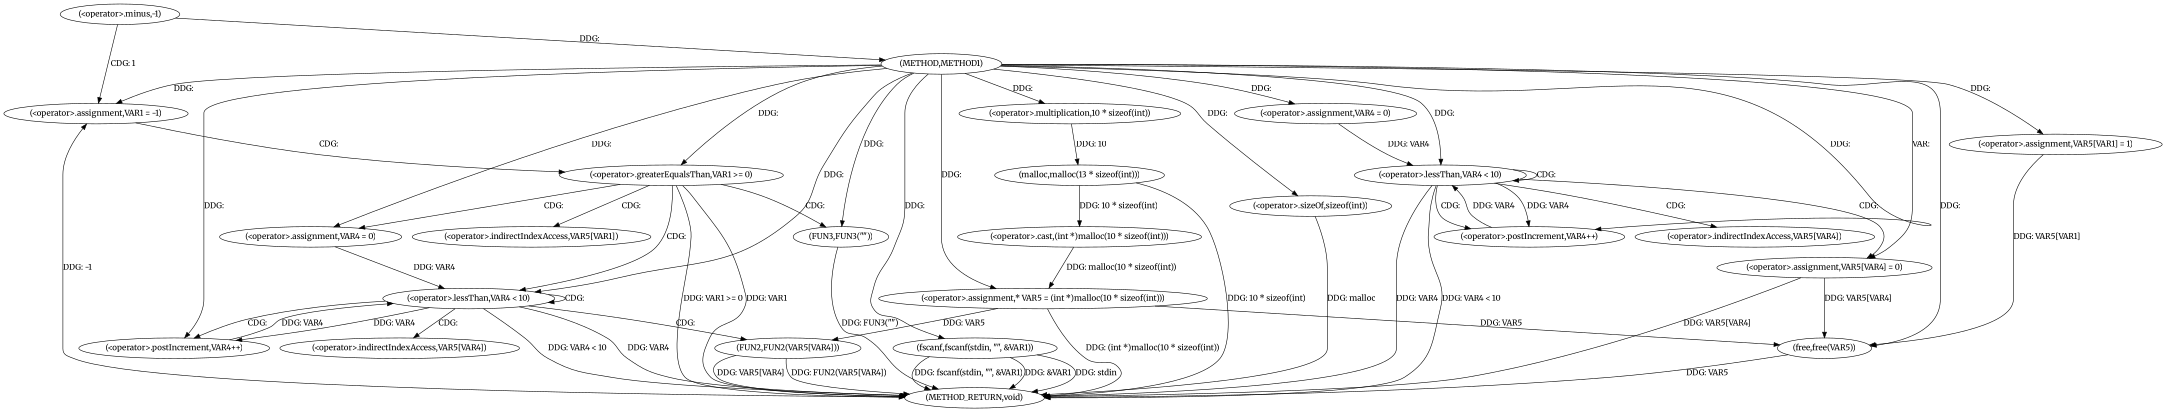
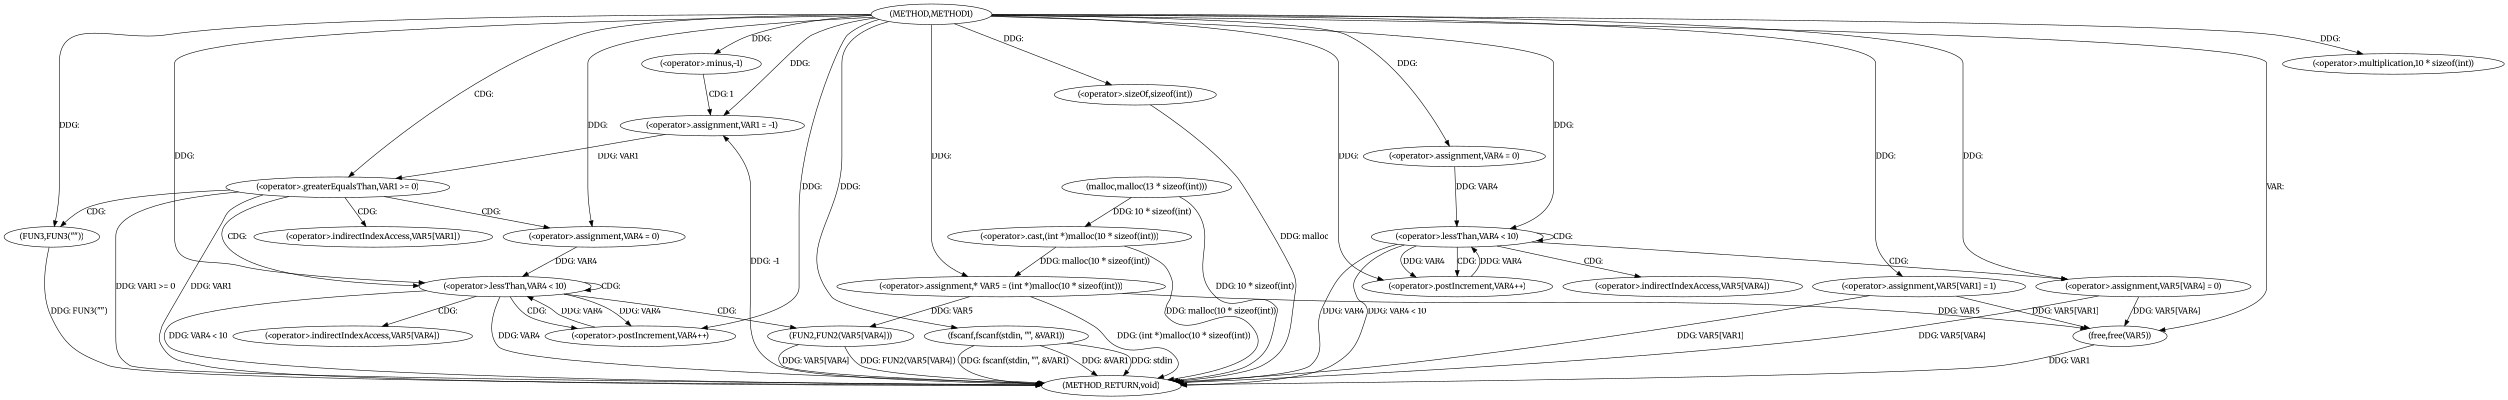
edge "(<operator>.minus,-1)" -> "(METHOD,METHOD1)": reversed
edge "(METHOD,METHOD1)" -> "(<operator>.greaterEqualsThan,VAR1 >= 0)": label "DDG: " -> "CDG: "
edge "(<operator>.multiplication,10 * sizeof(int))" -> "(malloc,malloc(13 * sizeof(int)))": removed, label "DDG: 10"
edge "(<operator>.assignment,VAR1 = -1)" -> "(<operator>.greaterEqualsThan,VAR1 >= 0)": label "CDG: " -> "DDG: VAR1"
edge "(METHOD,METHOD1)" -> "(<operator>.assignment,VAR5[VAR4] = 0)": label "VAR: " -> "DDG: "
edge "(METHOD,METHOD1)" -> "(free,free(VAR5))": label "DDG: " -> "VAR: "
edge "(<operator>.cast,(int *)malloc(10 * sizeof(int)))" -> "(METHOD_RETURN,void)": added, label "DDG: malloc(10 * sizeof(int))"
edge "(<operator>.assignment,VAR5[VAR1] = 1)" -> "(METHOD_RETURN,void)": added, label "DDG: VAR5[VAR1]"
edge "(free,free(VAR5))" -> "(METHOD_RETURN,void)": label "DDG: VAR5" -> "DDG: VAR1"
